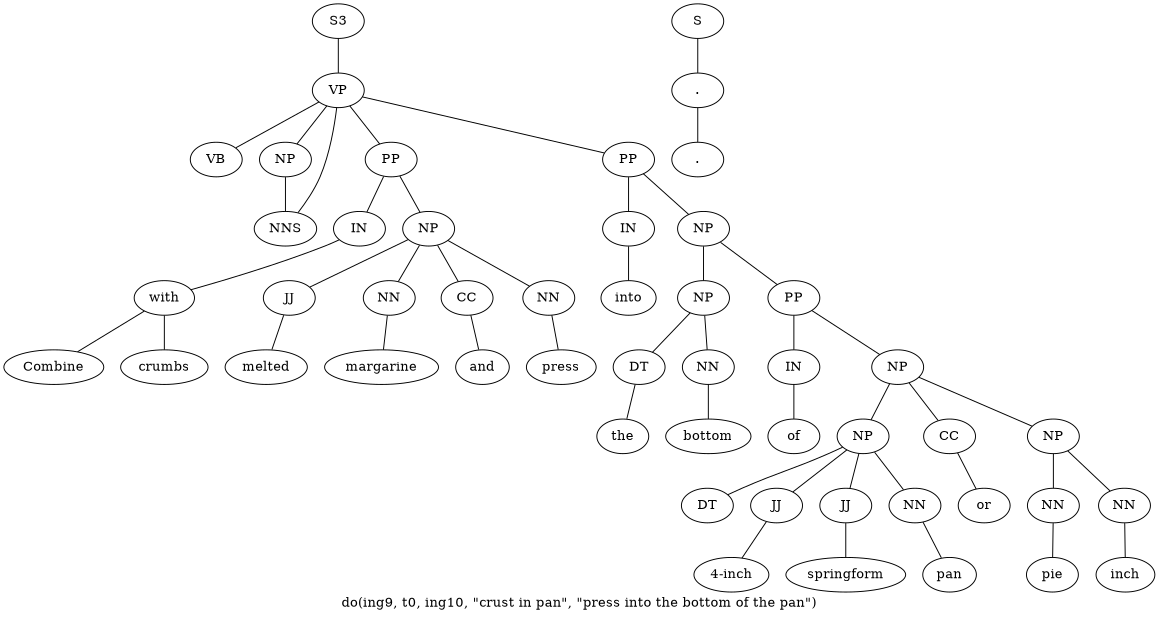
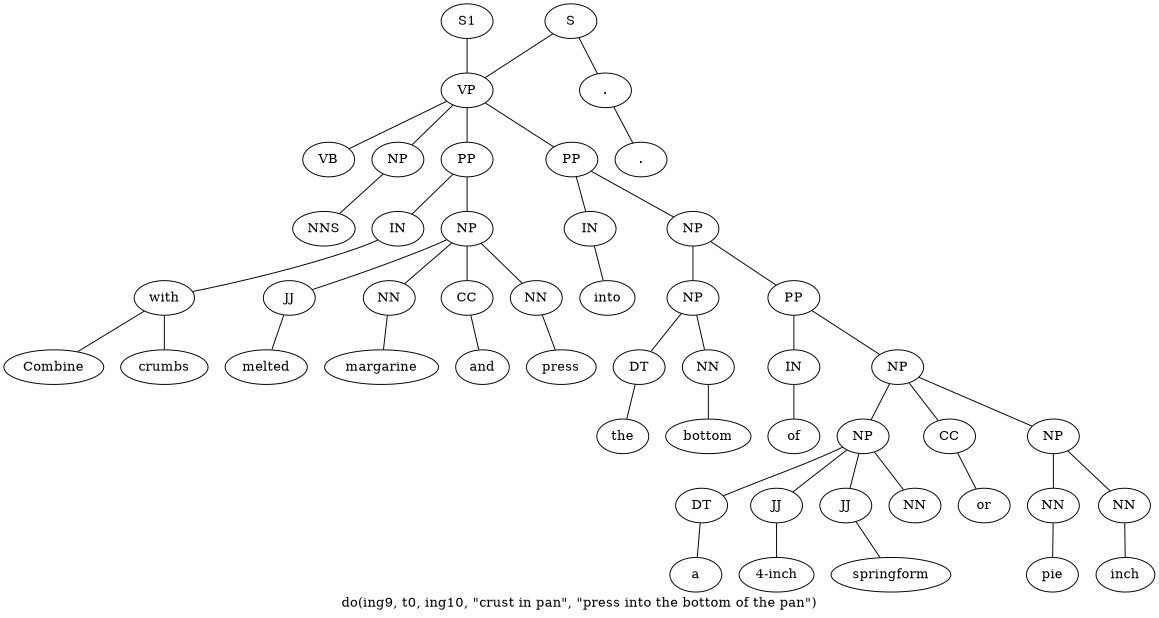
node "S3": label "S3" -> "S1"
edge "VP" -- "NNS": now "VP" -- "S"
node "a": added
node "pan": removed
